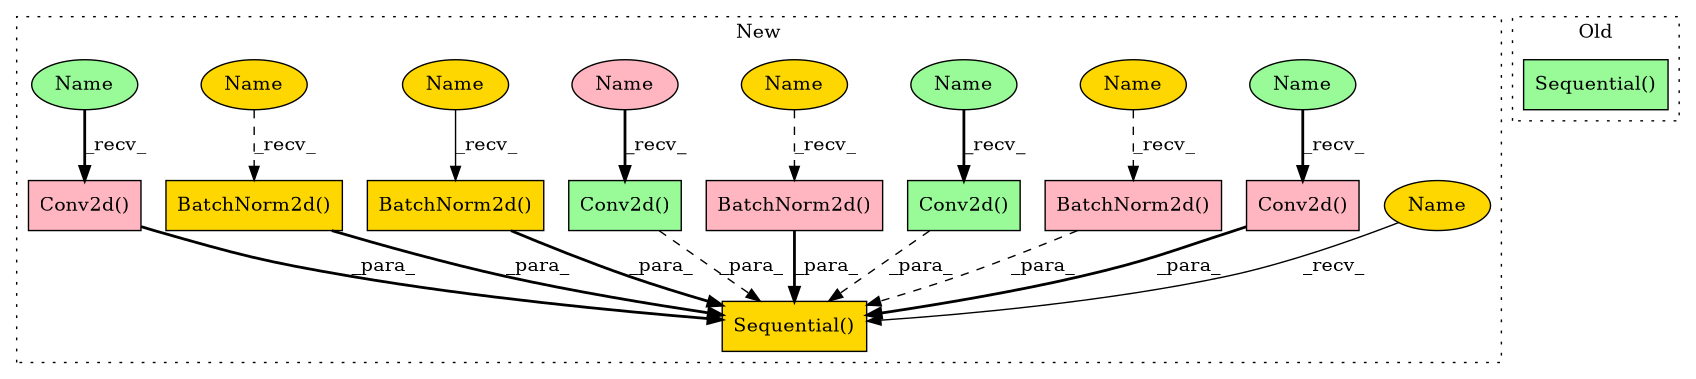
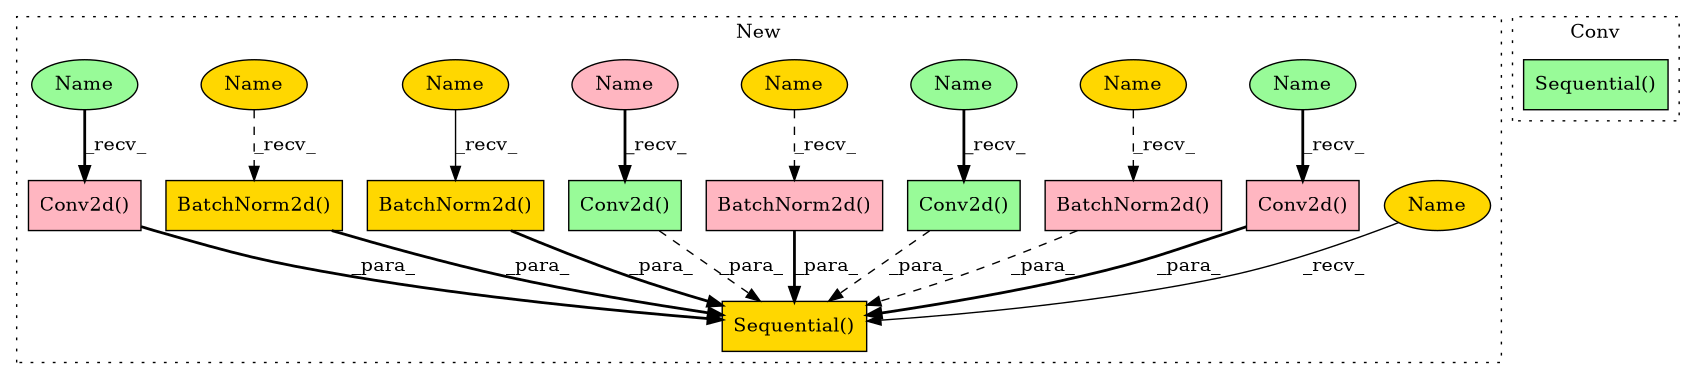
cluster "Old": label "Old" -> "Conv"
